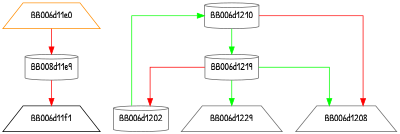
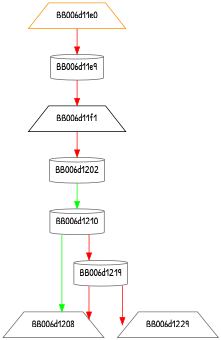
edge "BB006d1210" -> "BB006d1208": color red -> green
edge "BB006d1210" -> "BB006d1219": color green -> red
node "BB008d11e9": label "BB008d11e9" -> "BB006d11e9"
edge "BB006d1219" -> "BB006d1202": now "BB006d11f1" -> "BB006d1202"
edge "BB006d1219" -> "BB006d1208": color green -> red
edge "BB006d1219" -> "BB006d1229": color green -> red
